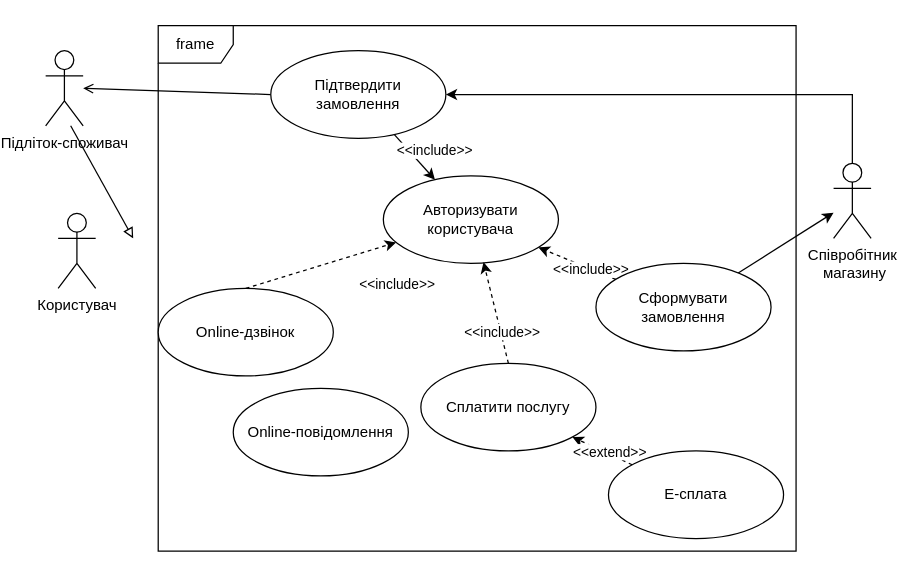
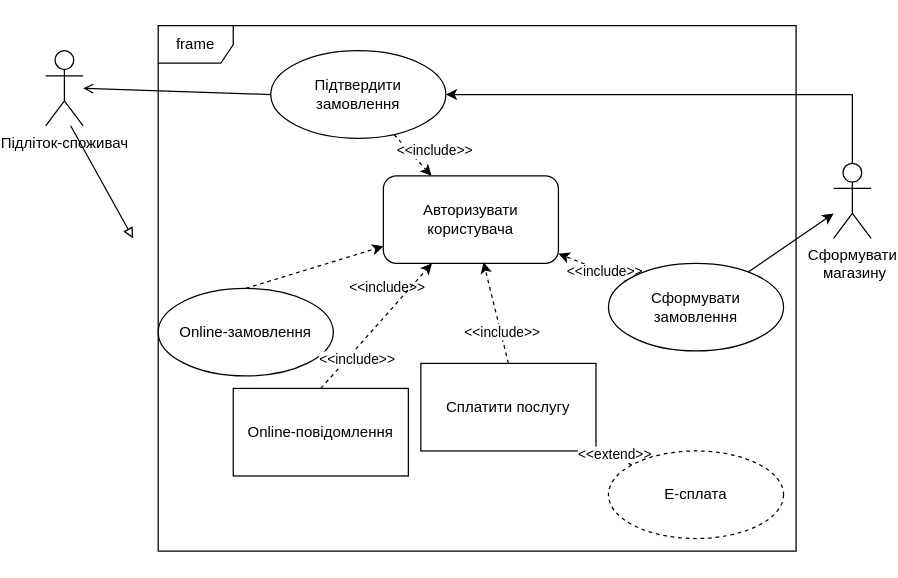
edge "Підтвердити замовлення" -> "Авторизувати користувача": style solid -> dashed
node "Авторизувати користувача": shape ellipse -> rounded rectangle
node "Користувач": removed
node "Співробітник магазину": label "Співробітник магазину" -> "Cформувати магазину"
node "Cформувати замовлення": moved (683, 307) -> (696, 307)
edge "Online-повідомлення" -> "Авторизувати користувача": added, label "<<include>>"
node "Online-дзвінок": label "Online-дзвінок" -> "Online-замовлення"
node "Сплатити послугу": shape ellipse -> rectangle
node "Online-повідомлення": shape ellipse -> rectangle
edge "E-сплата" -> "Сплатити послугу": arrowhead classic -> open
node "E-сплата": style solid -> dashed
